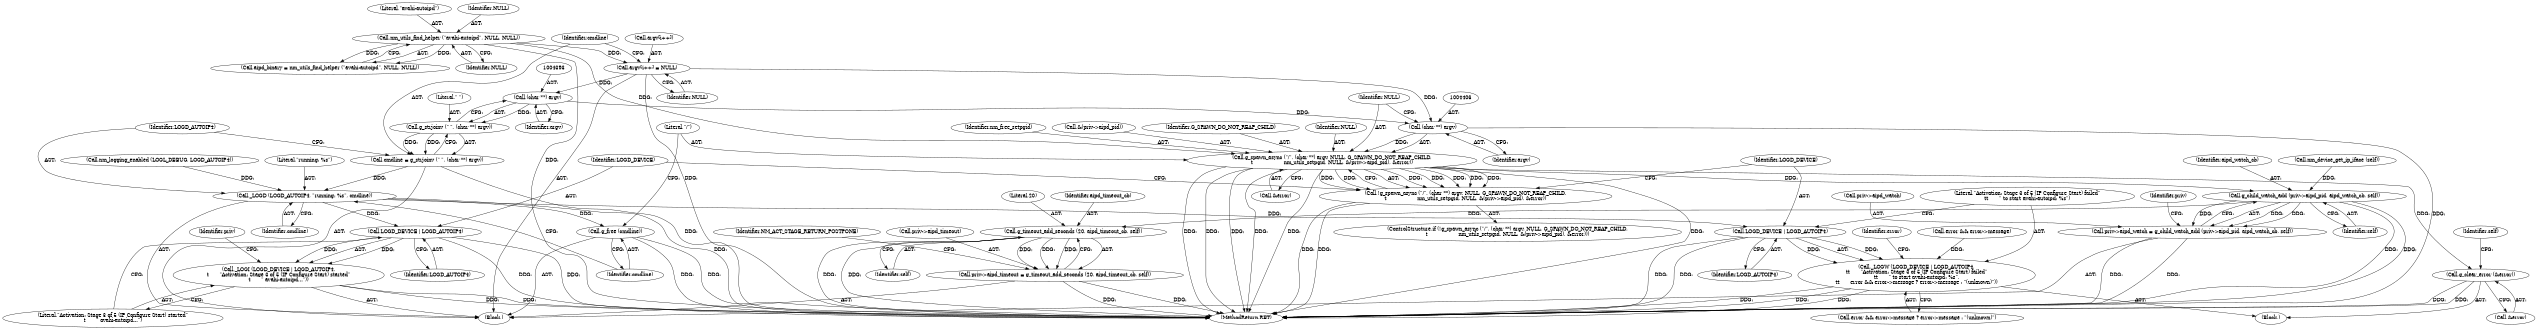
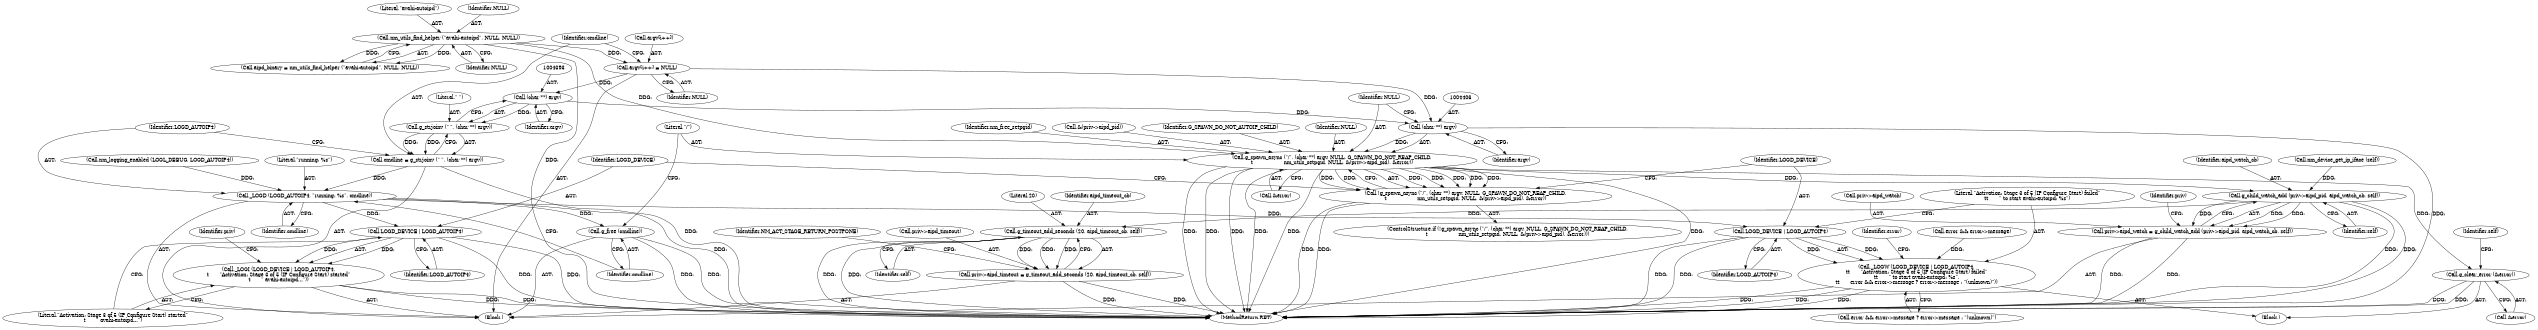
node "(Identifier,G_SPAWN_DO_NOT_REAP_CHILD)": label "(Identifier,G_SPAWN_DO_NOT_REAP_CHILD)" -> "(Identifier,G_SPAWN_DO_NOT_AUTOIP_CHILD)"
edge "(Call,argv[i++] = NULL)" -> "(MethodReturn,RET)": removed, label "DDG:"
